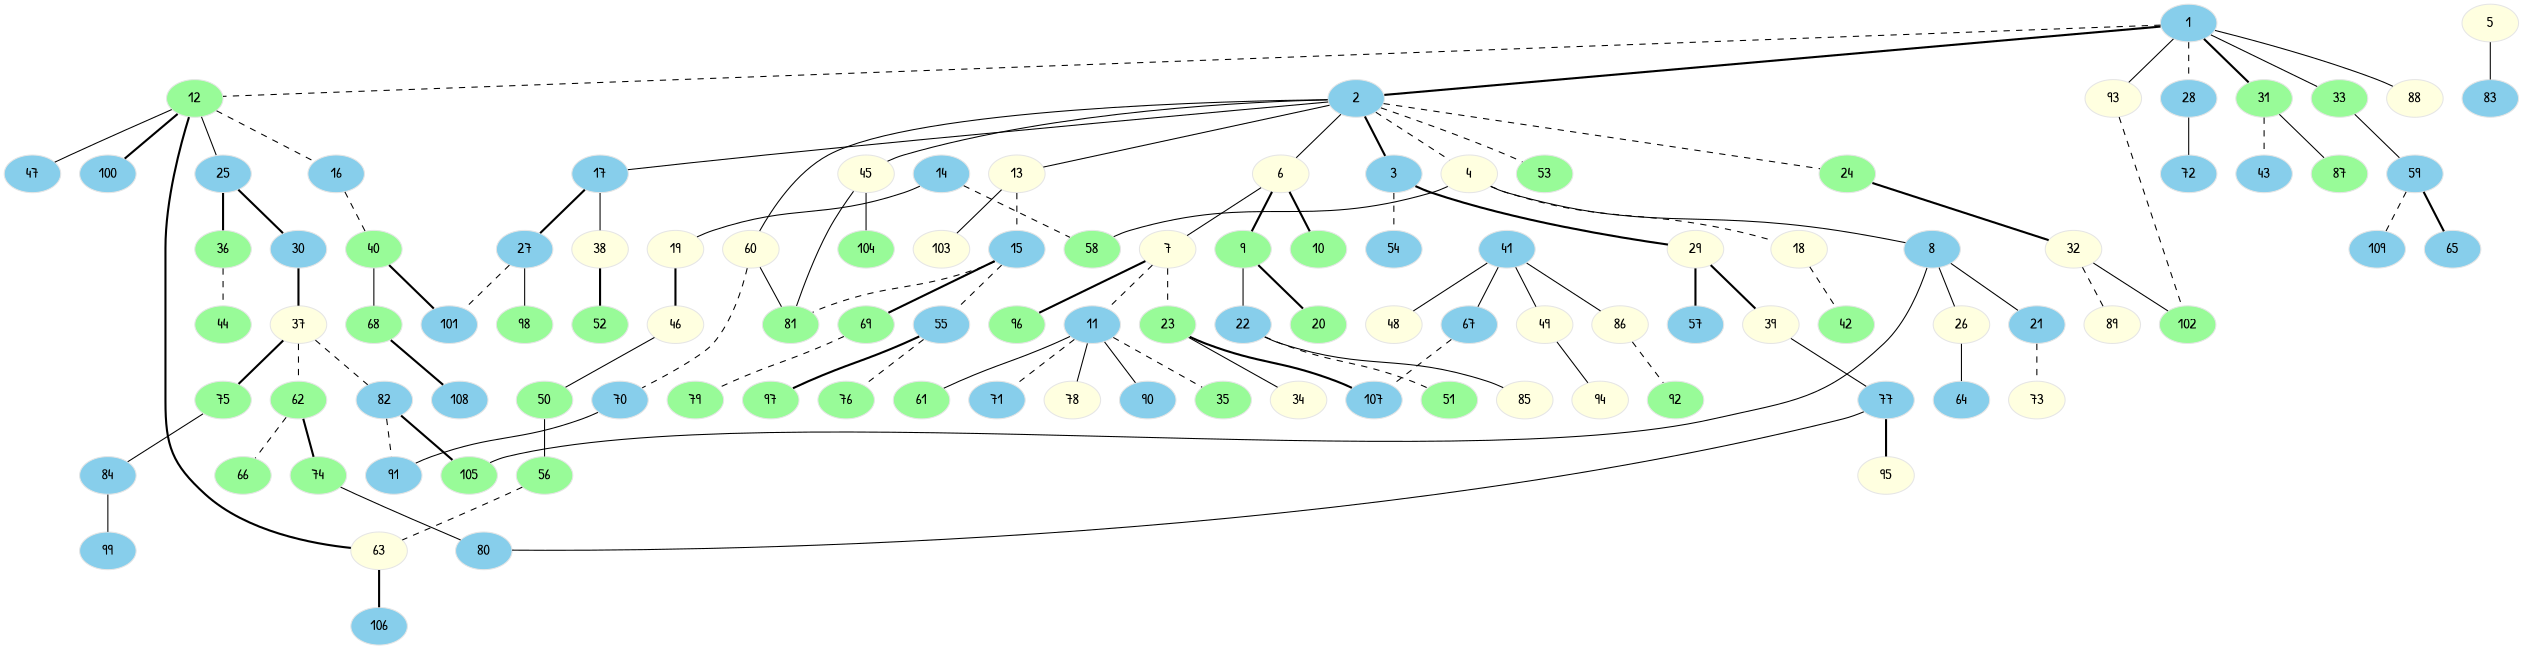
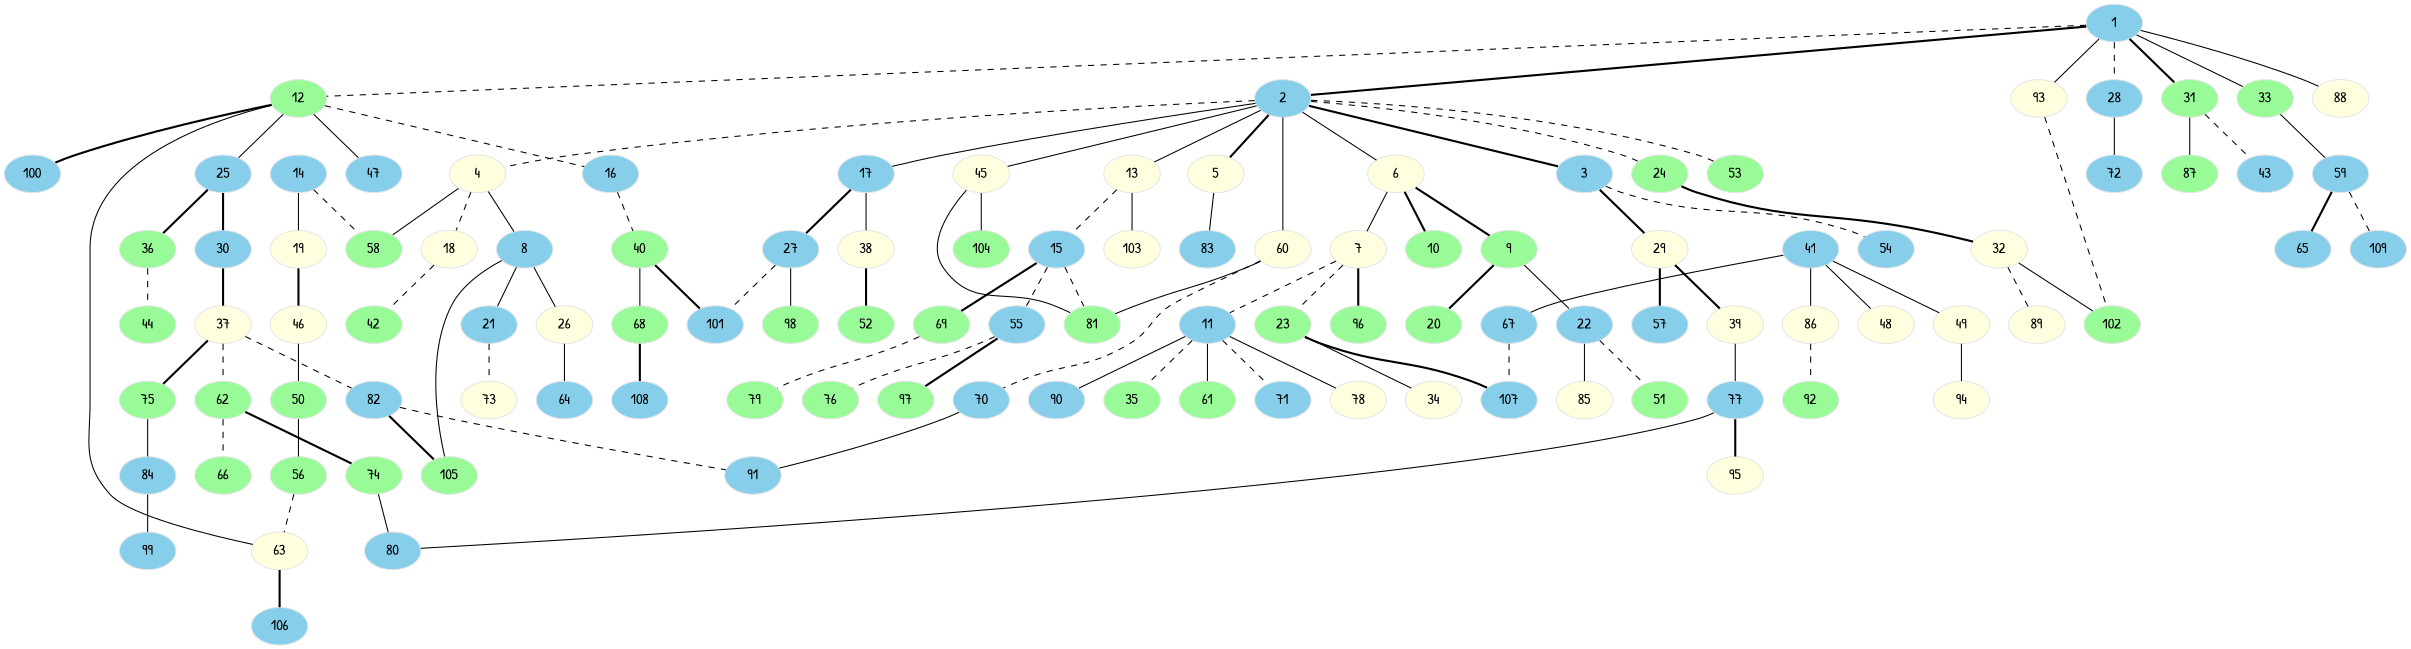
edge "2" -- "5": added
edge "12" -- "63": style bold -> solid
